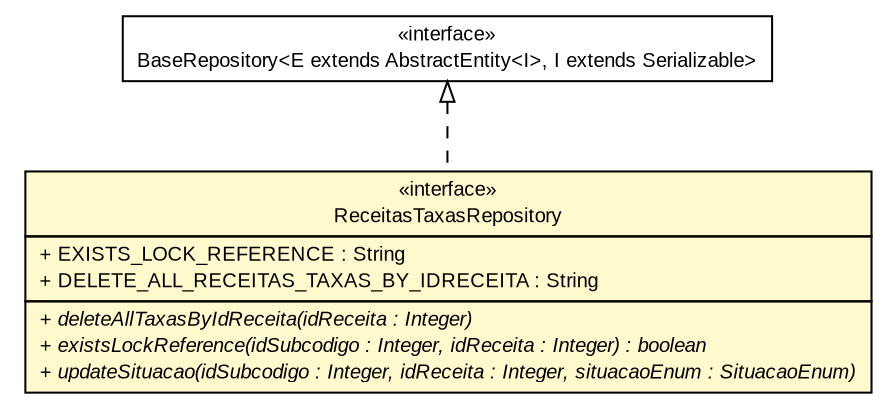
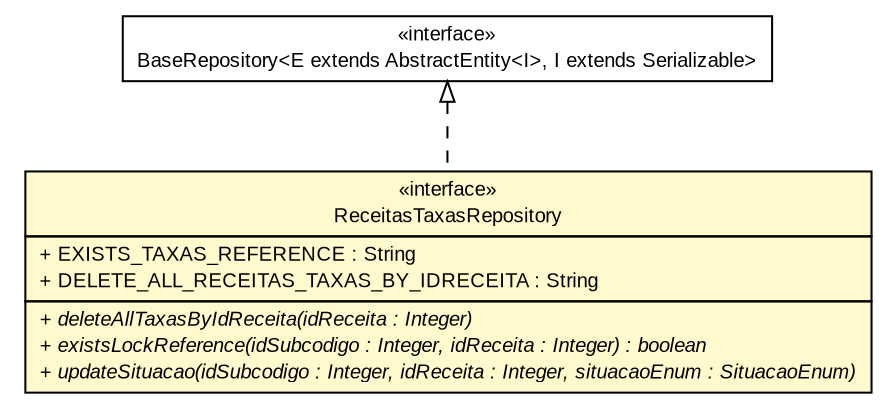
node "ReceitasTaxasRepository": text "+ EXISTS_LOCK_REFERENCE : String" -> "+ EXISTS_TAXAS_REFERENCE : String"
